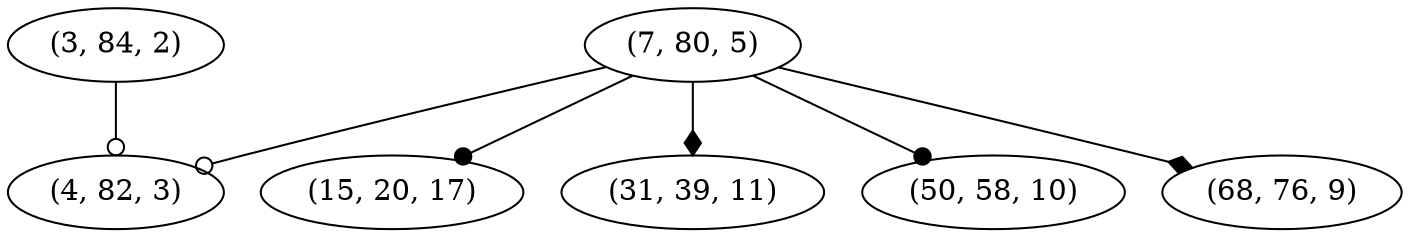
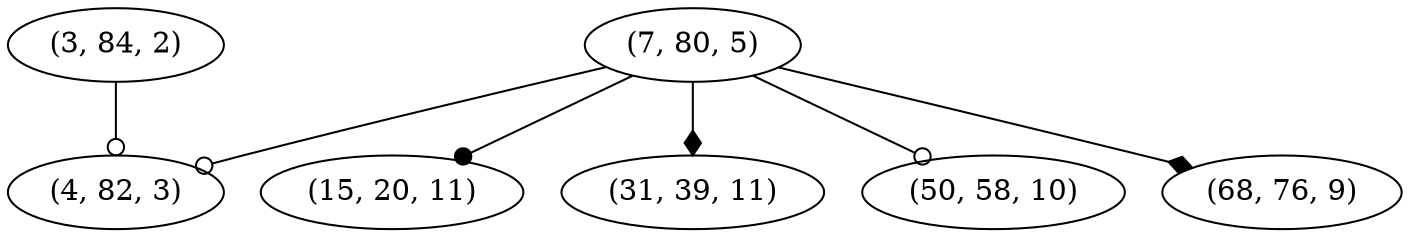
edge "(7, 80, 5)" -> "(50, 58, 10)": arrowhead dot -> odot
node "(15, 20, 17)": label "(15, 20, 17)" -> "(15, 20, 11)"
